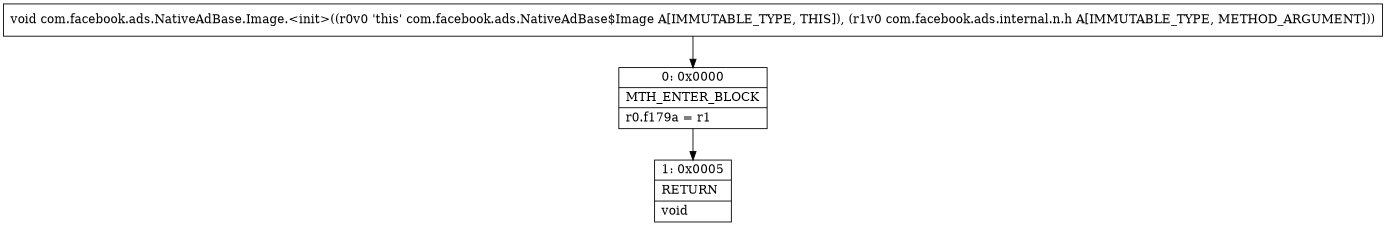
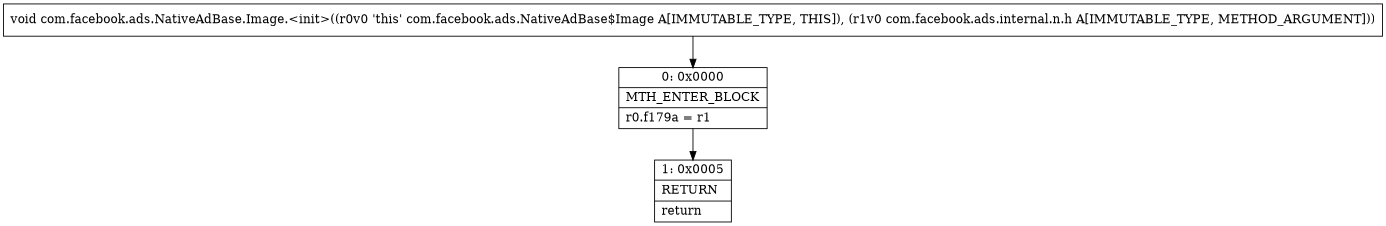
node "1: 0x0005": text "void" -> "return"
